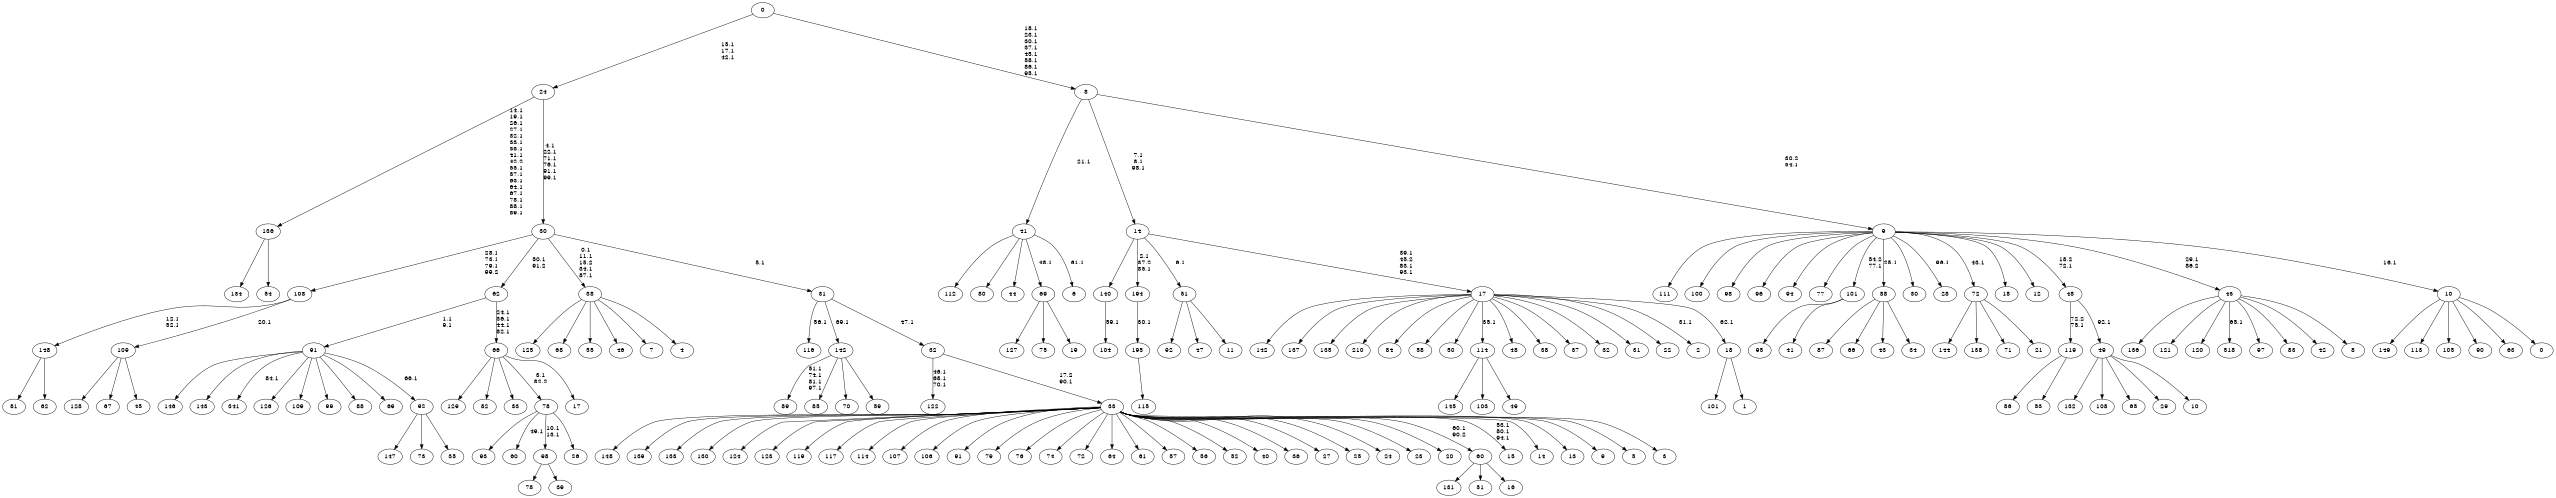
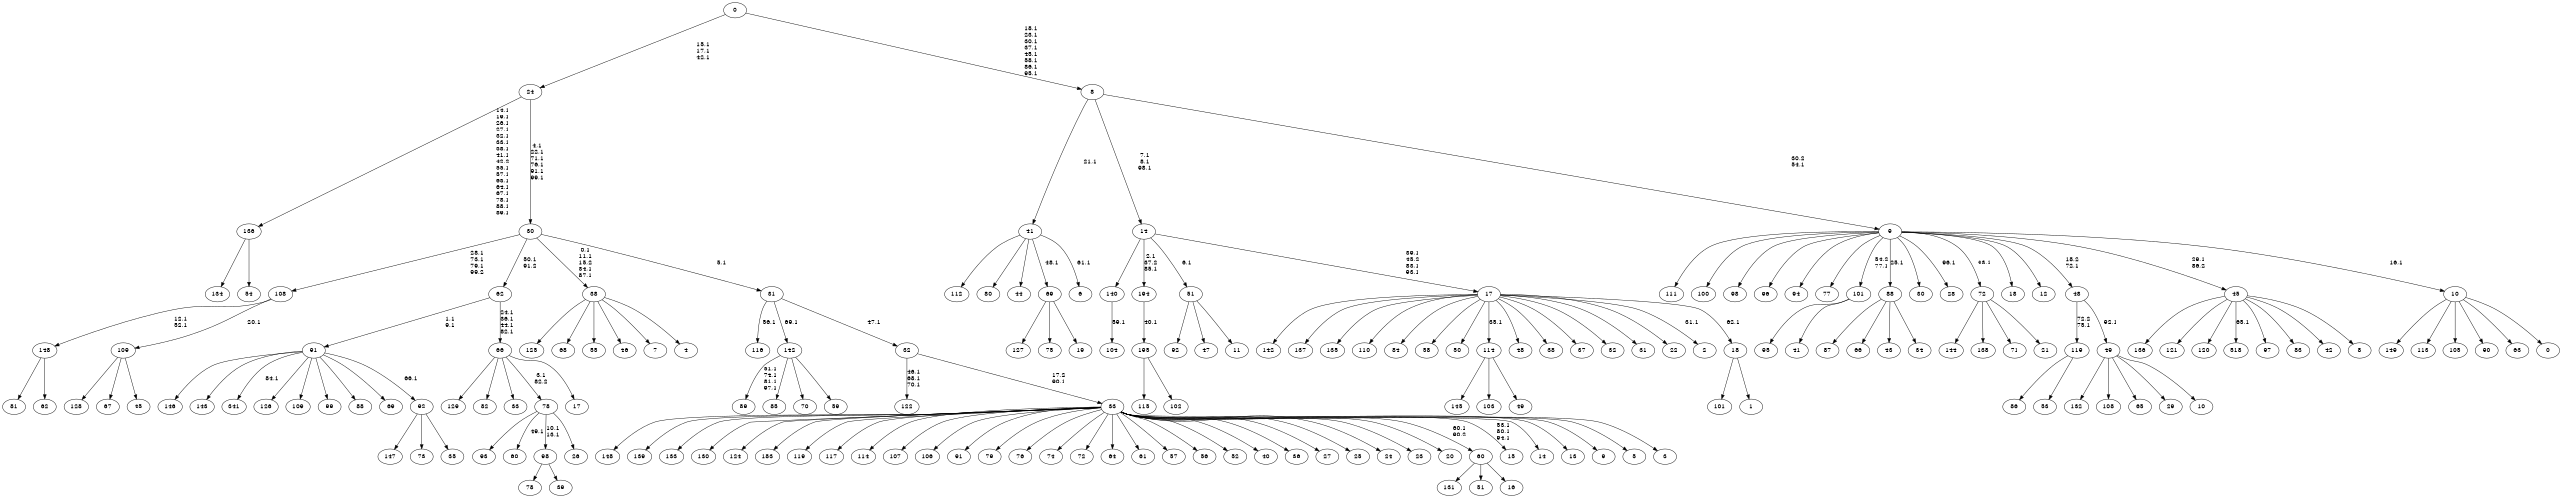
edge "194" -> "195": label "30,1" -> "40,1"
node "210": label "210" -> "110"
node "102": added
node "123": label "123" -> "183"
